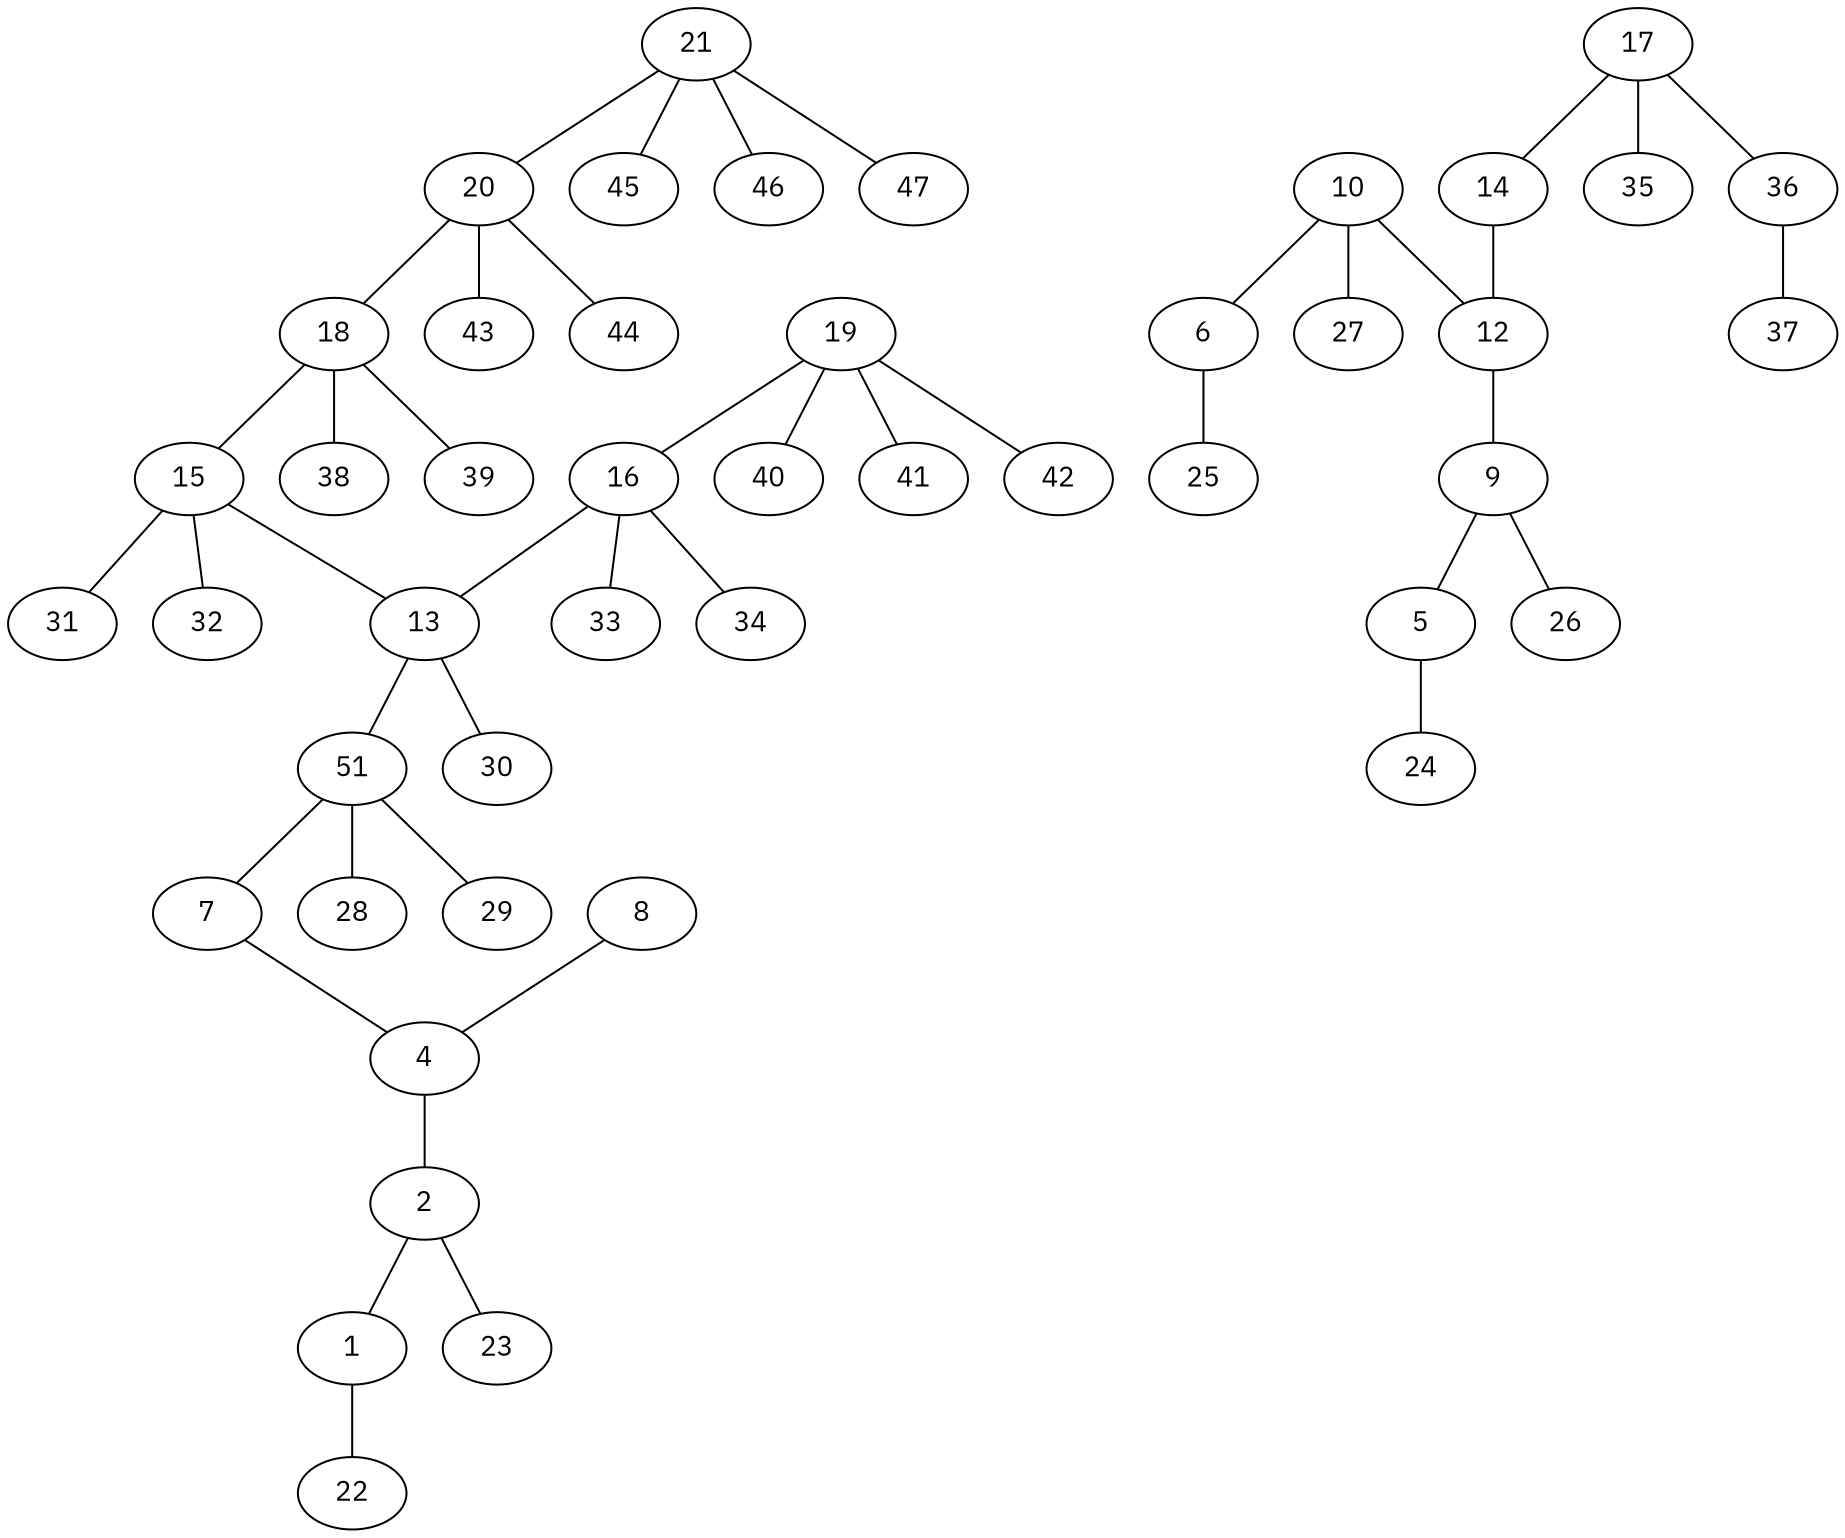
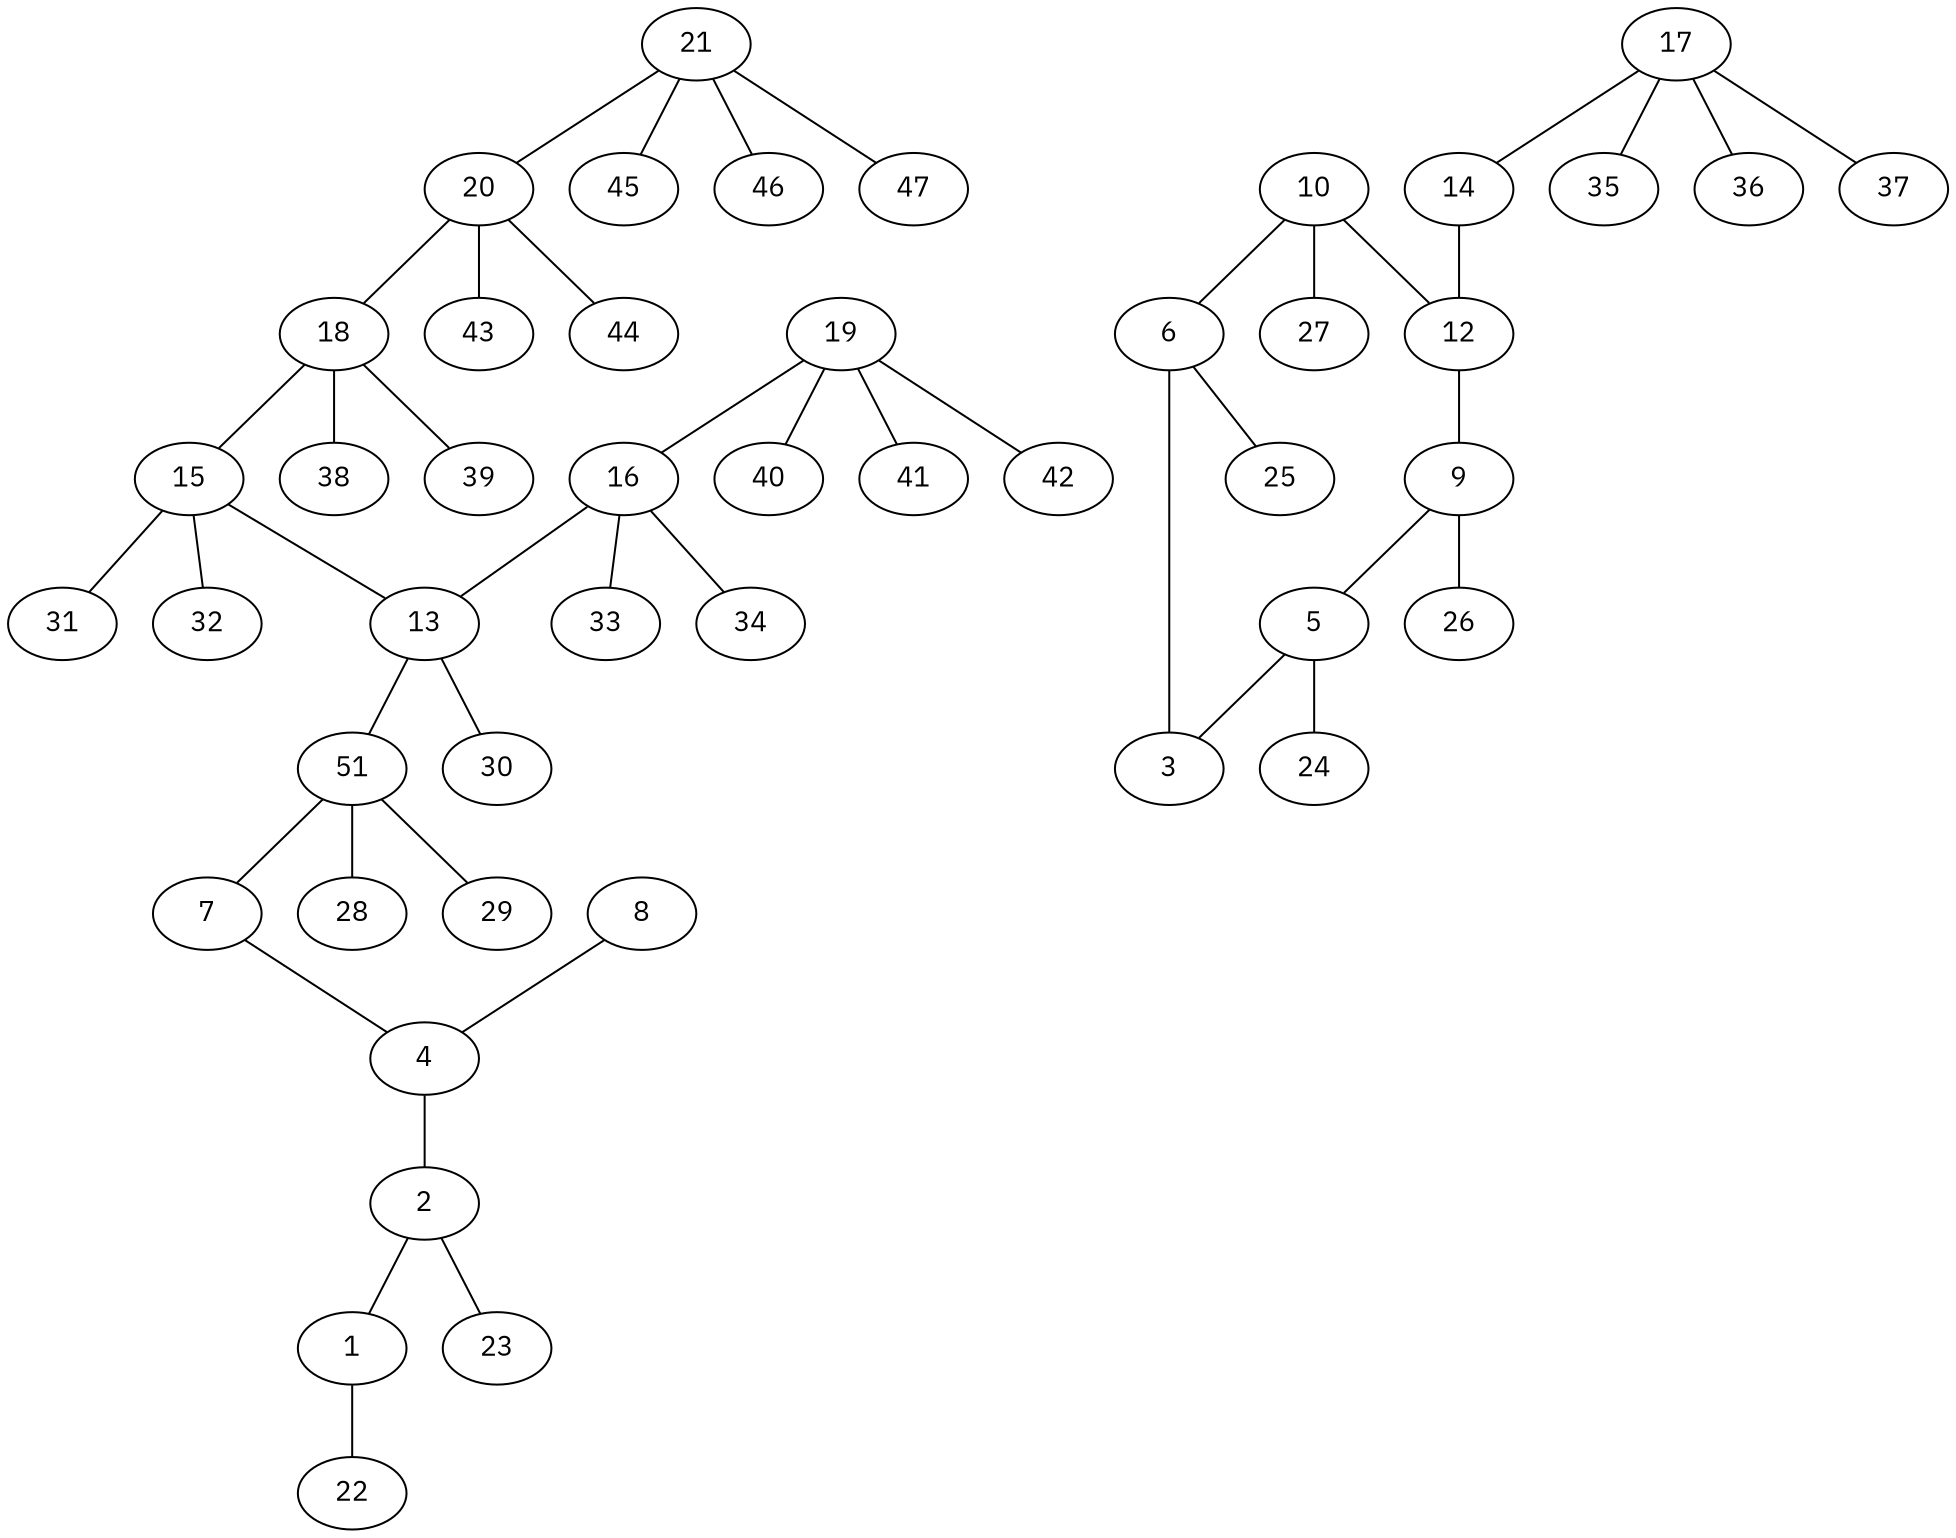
edge "36" -- "37": now "17" -- "37"
node "3": added
